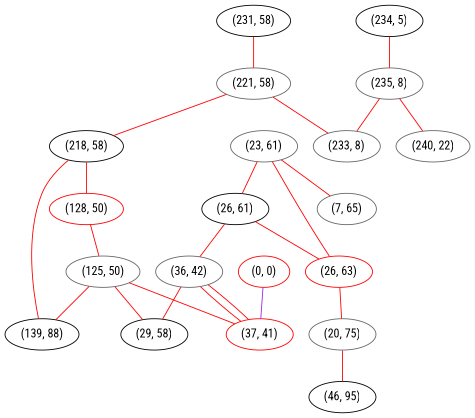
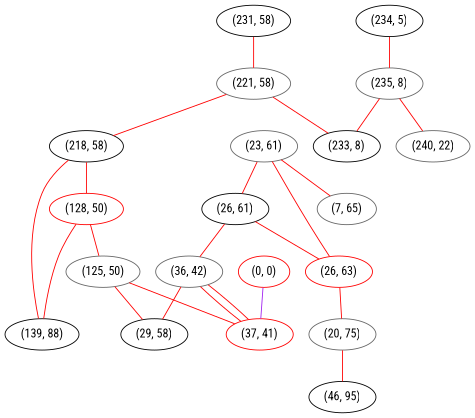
node "(233, 8)": color gray40 -> black
edge "(125, 50)" -- "(139, 88)": now "(128, 50)" -- "(139, 88)"
